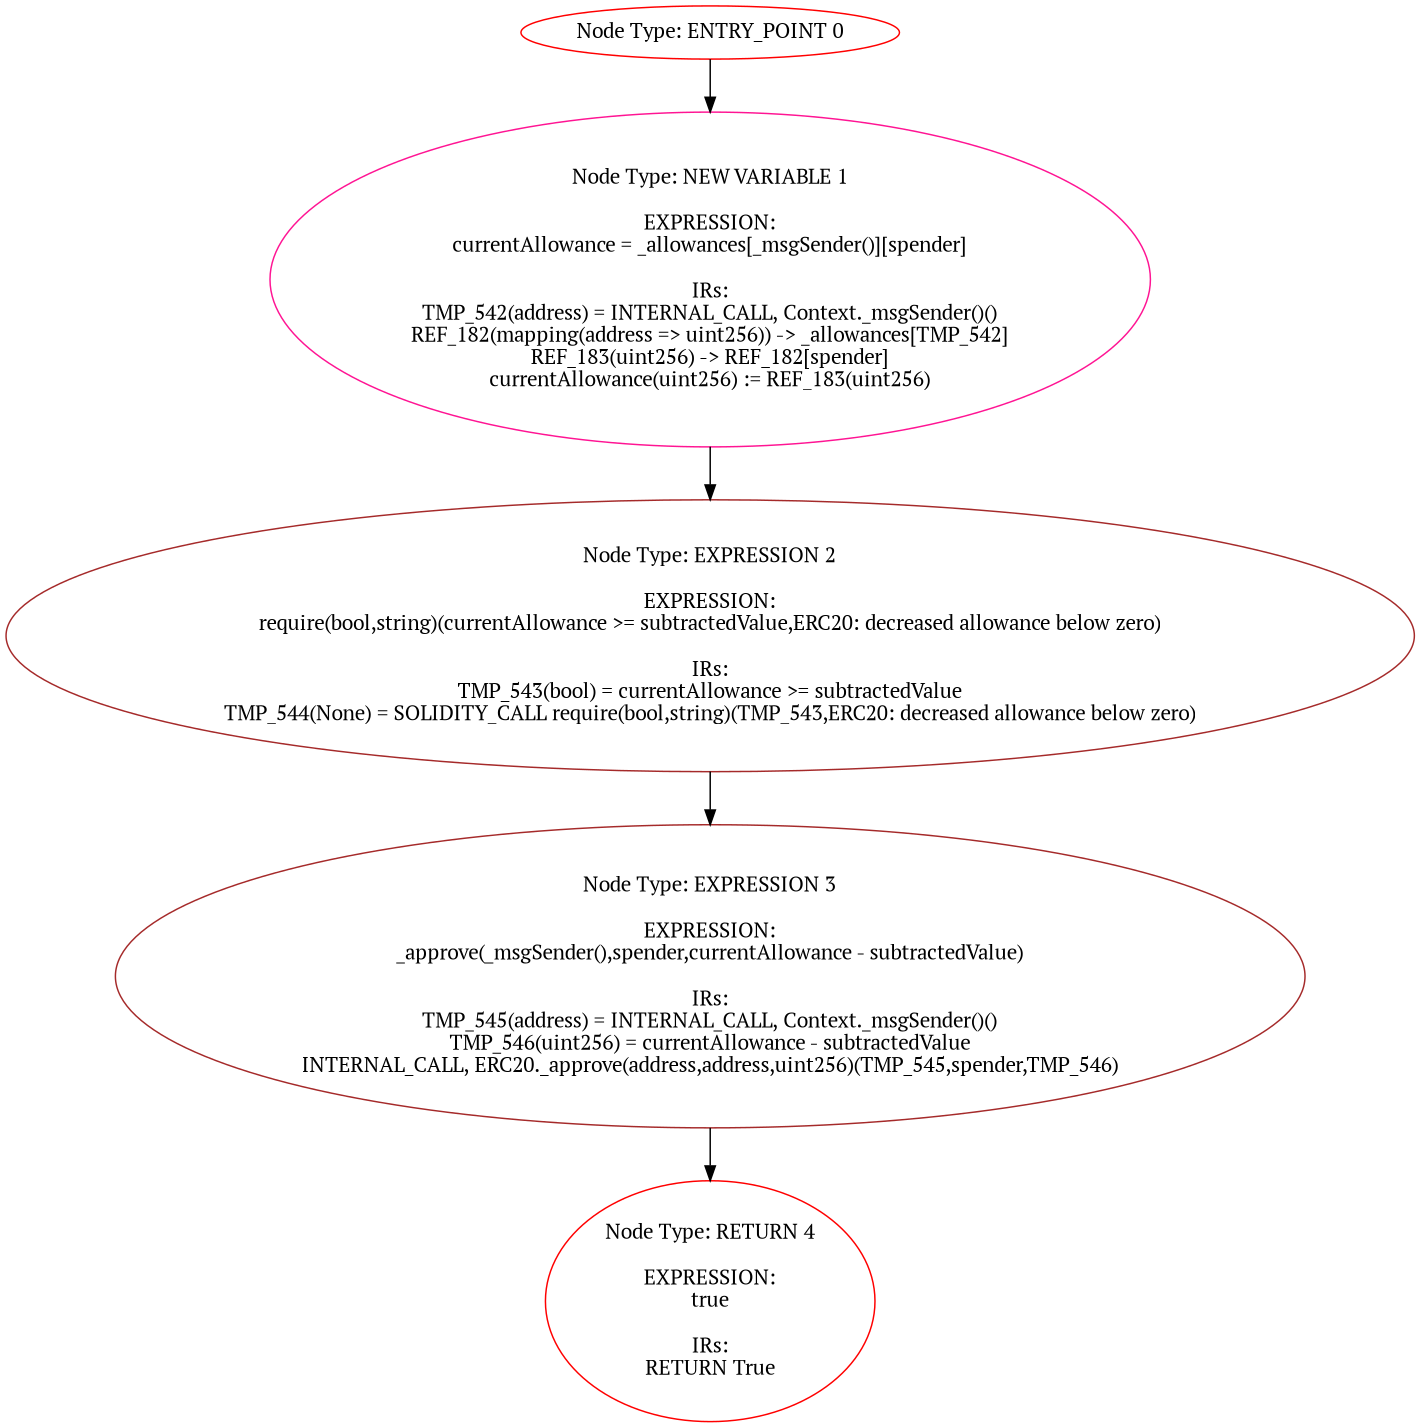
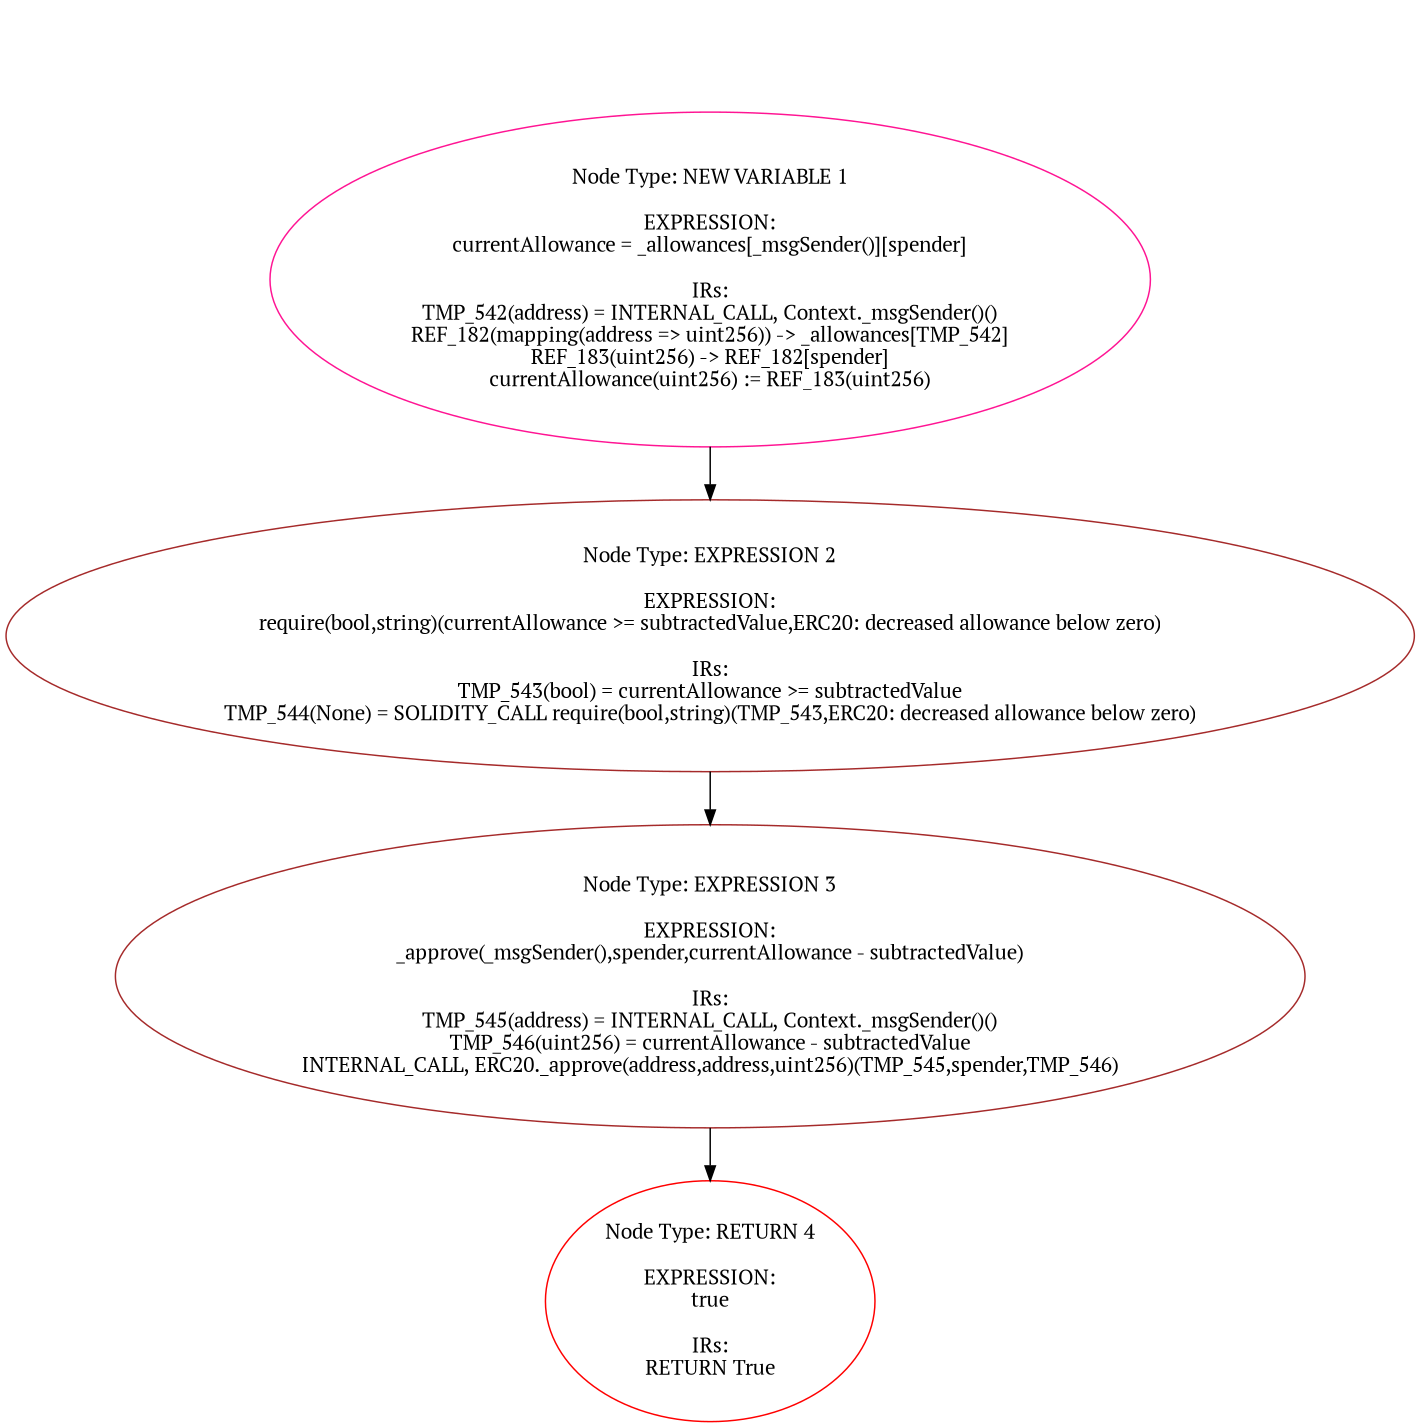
node "Node Type: ENTRY_POINT 0": removed
